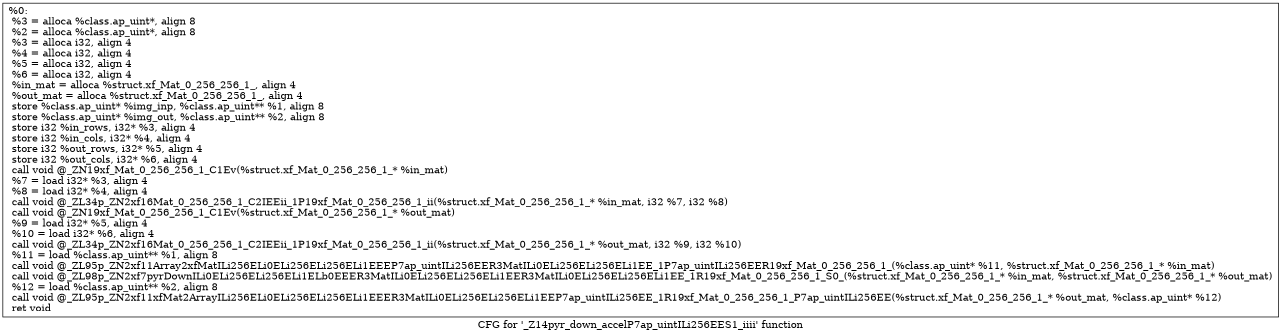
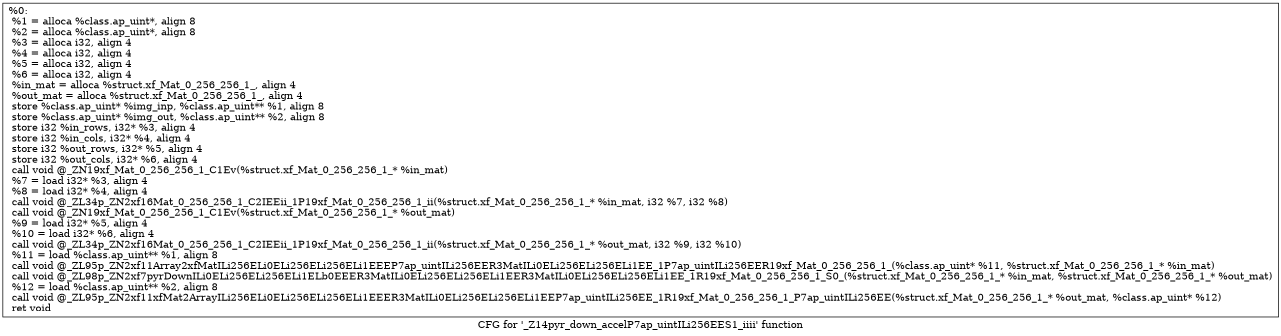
node "%0:": text "%3 = alloca %class.ap_uint*, align 8" -> "%1 = alloca %class.ap_uint*, align 8"
